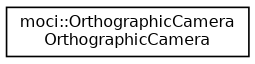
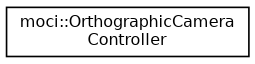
node "moci::OrthographicCamera OrthographicCamera": label "moci::OrthographicCamera OrthographicCamera" -> "moci::OrthographicCamera Controller"
